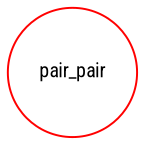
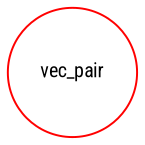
node "pair_pair": label "pair_pair" -> "vec_pair"
